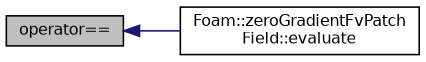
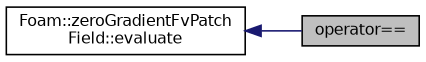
edge "Foam::zeroGradientFvPatch Field::evaluate" -> "operator==": reversed
